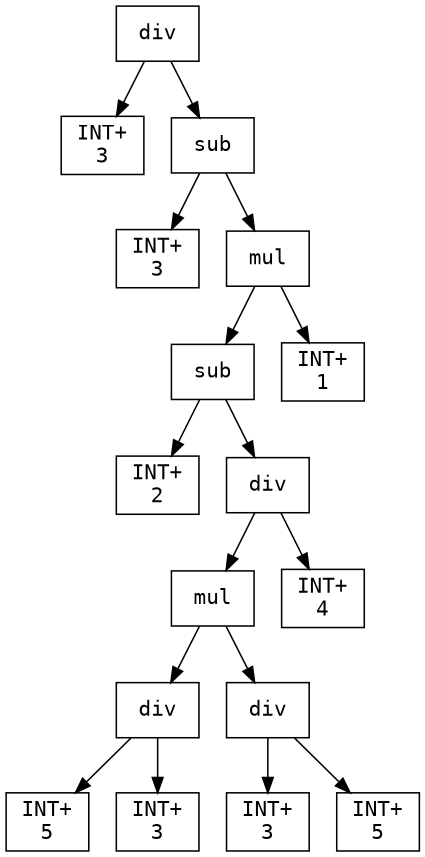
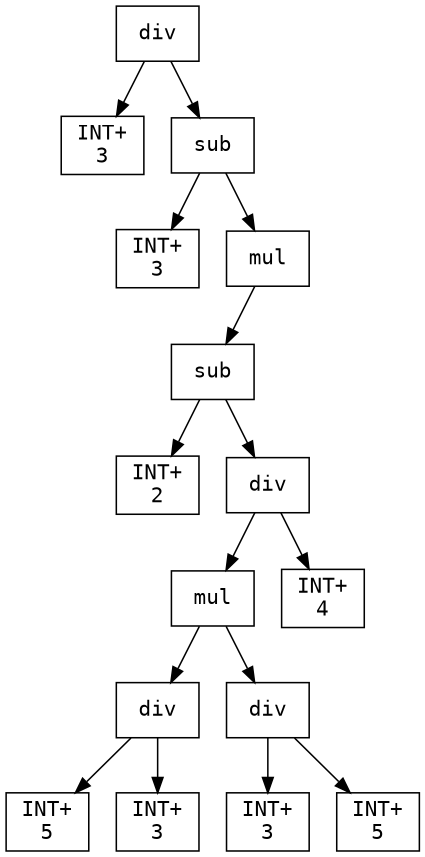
node "INT+ 1": removed
